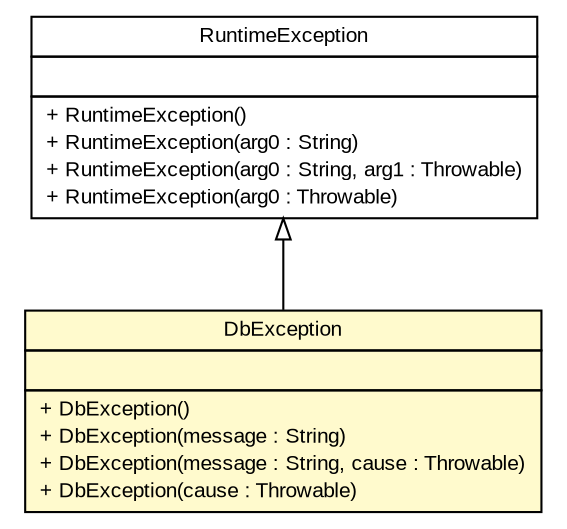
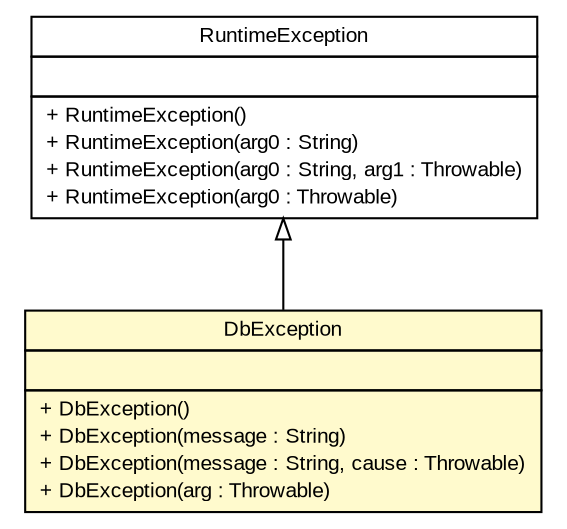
node "DbException": text "+ DbException(cause : Throwable)" -> "+ DbException(arg : Throwable)"
